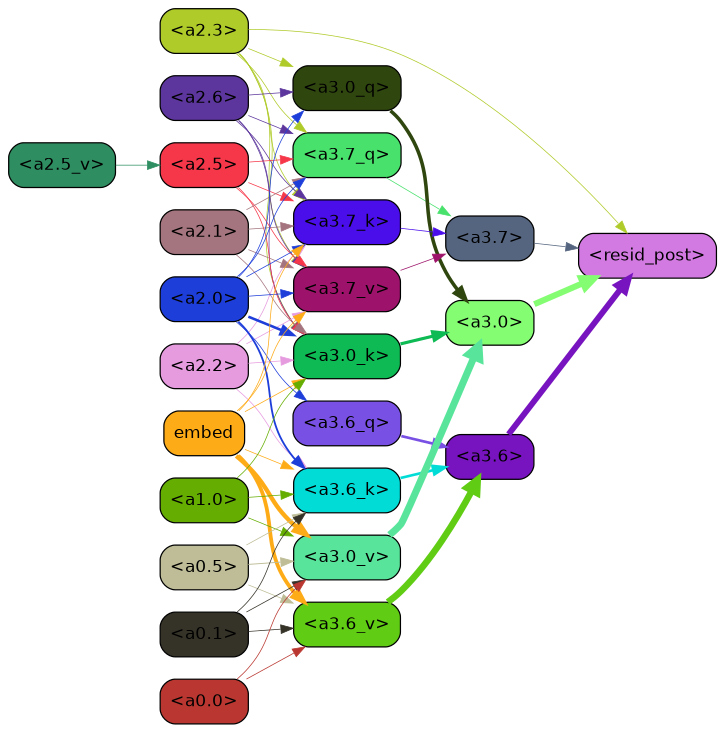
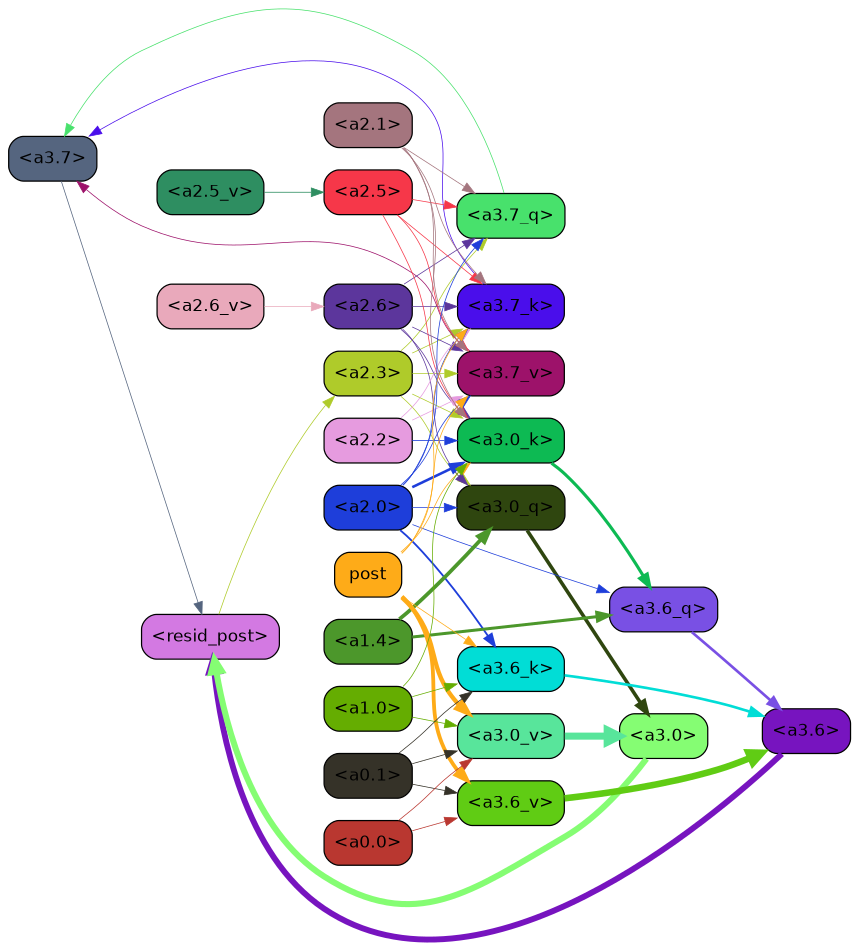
edge "<a2.3>" -> "<resid_post>": reversed
node "<a2.6_v>": added
edge "<a3.0_k>" -> "<a3.0>": now "<a3.0_k>" -> "<a3.6_q>"
edge "<a2.2>" -> "<a3.0_k>": color #e69bdf -> #1e3eda
edge "<a2.2>" -> "<a3.6_k>": removed
node "embed": label "embed" -> "post"
node "<a0.5>": removed
node "<a1.4>": added
